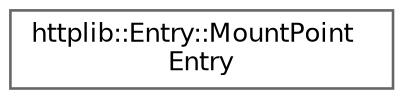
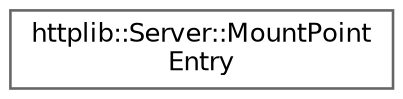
node "httplib::Entry::MountPoint Entry": label "httplib::Entry::MountPoint Entry" -> "httplib::Server::MountPoint Entry"
